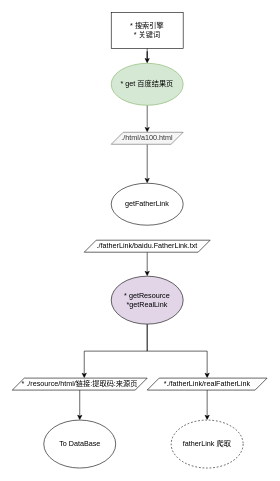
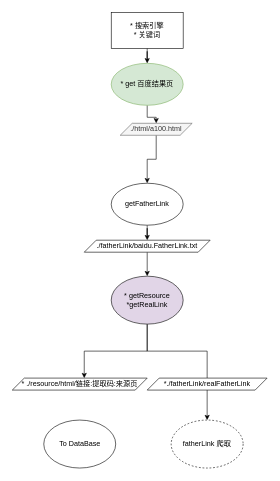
node "./html/a100.html": moved (147, 138) -> (156, 129)
edge "getFatherLink" -> "./fatherLink/baidu.FatherLink.txt": added
edge "* getResource *getRealLink" -> "*./fatherLink/realFatherLink": arrowhead classic -> none
edge "* ./resource/html/链接:提取码:来源页" -> "To DataBase": removed
